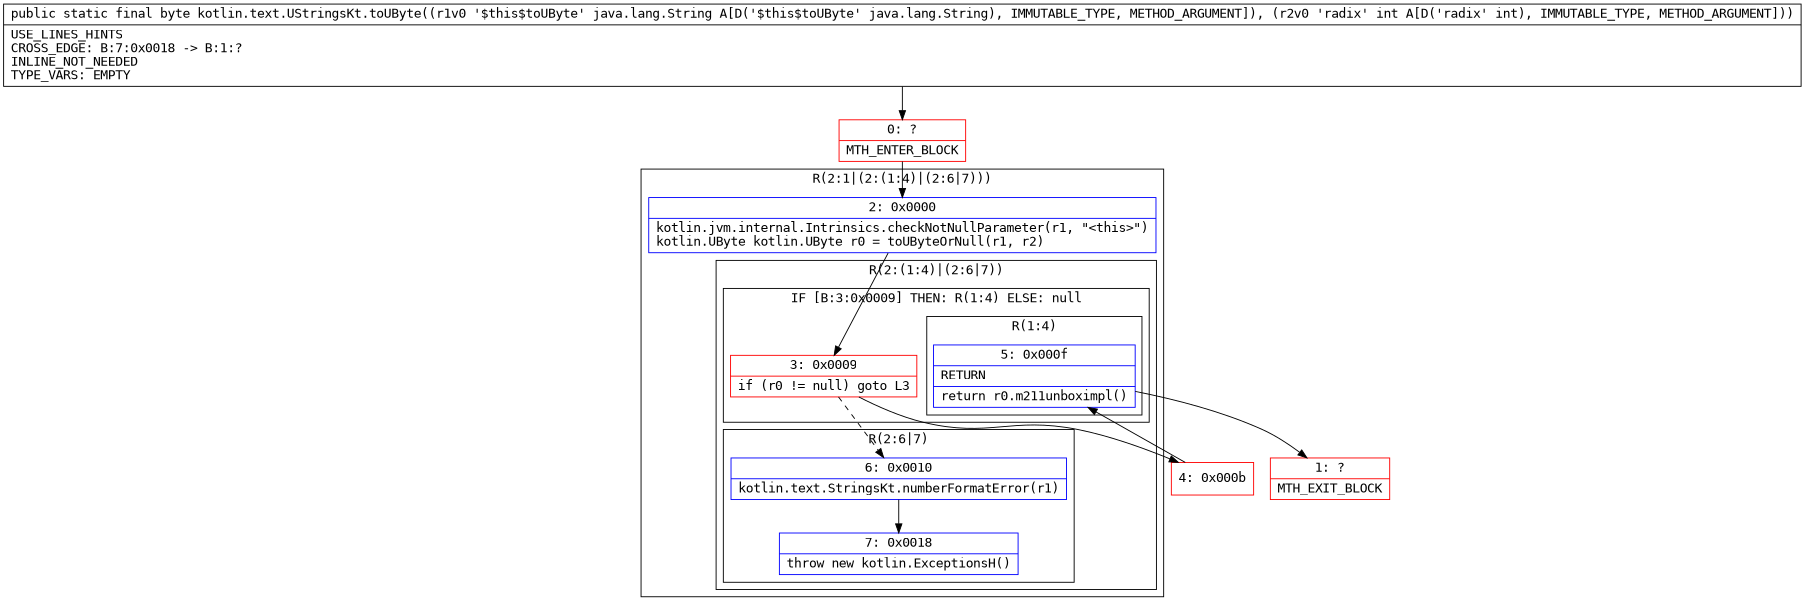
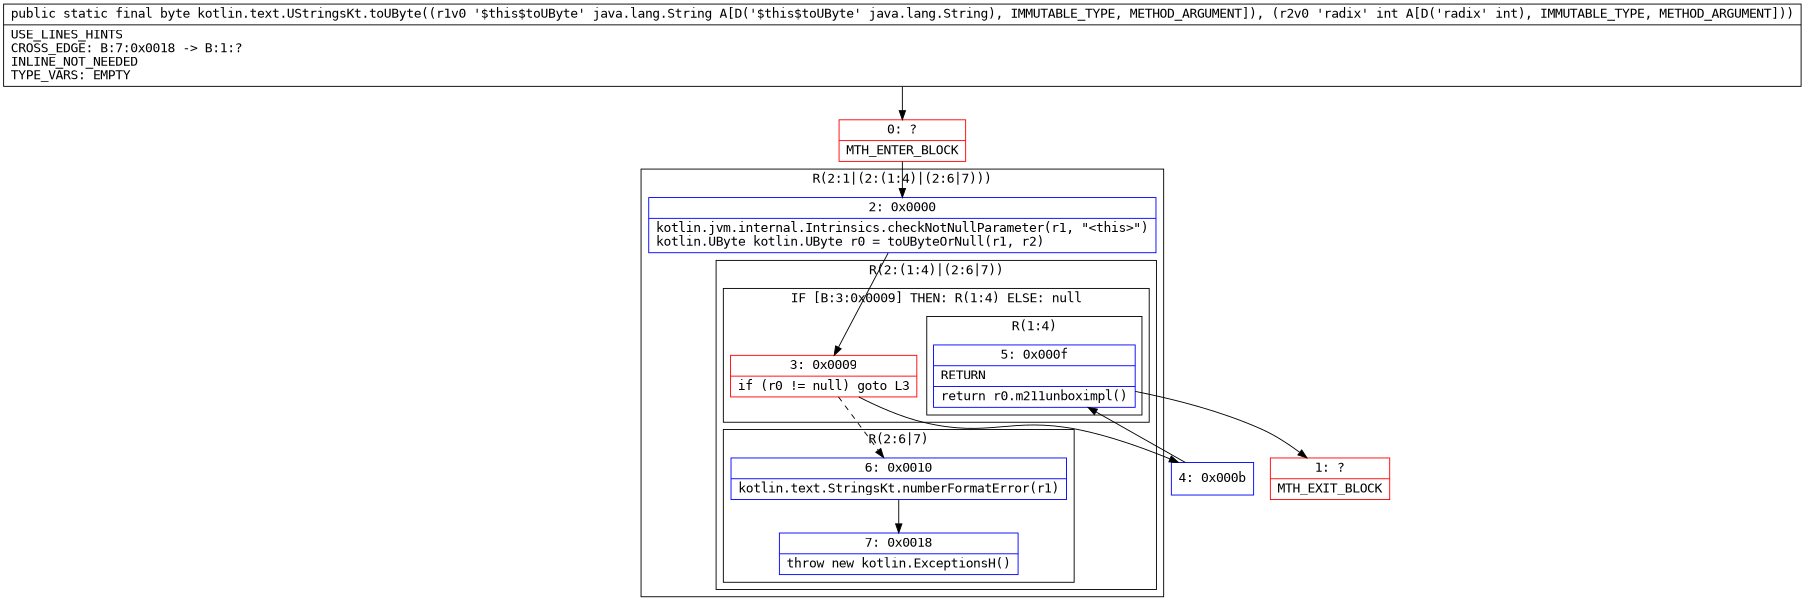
node "4: 0x000b": color red -> blue
